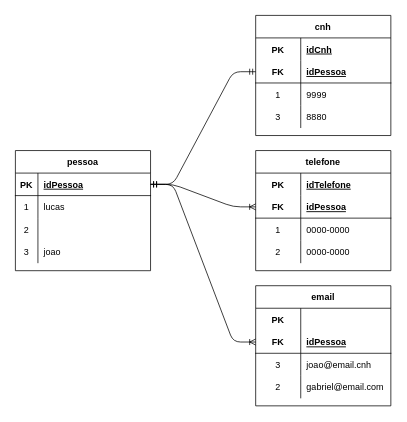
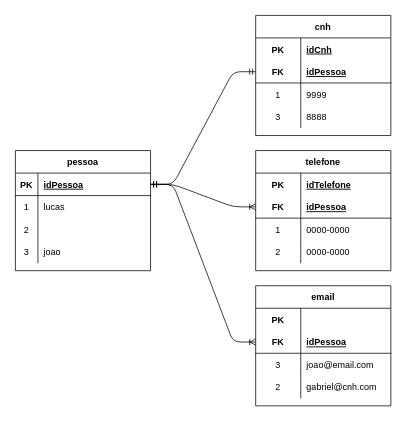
node "8880": label "8880" -> "8888"
node "joao@email.cnh": label "joao@email.cnh" -> "joao@email.com"
node "gabriel@email.com": label "gabriel@email.com" -> "gabriel@cnh.com"
